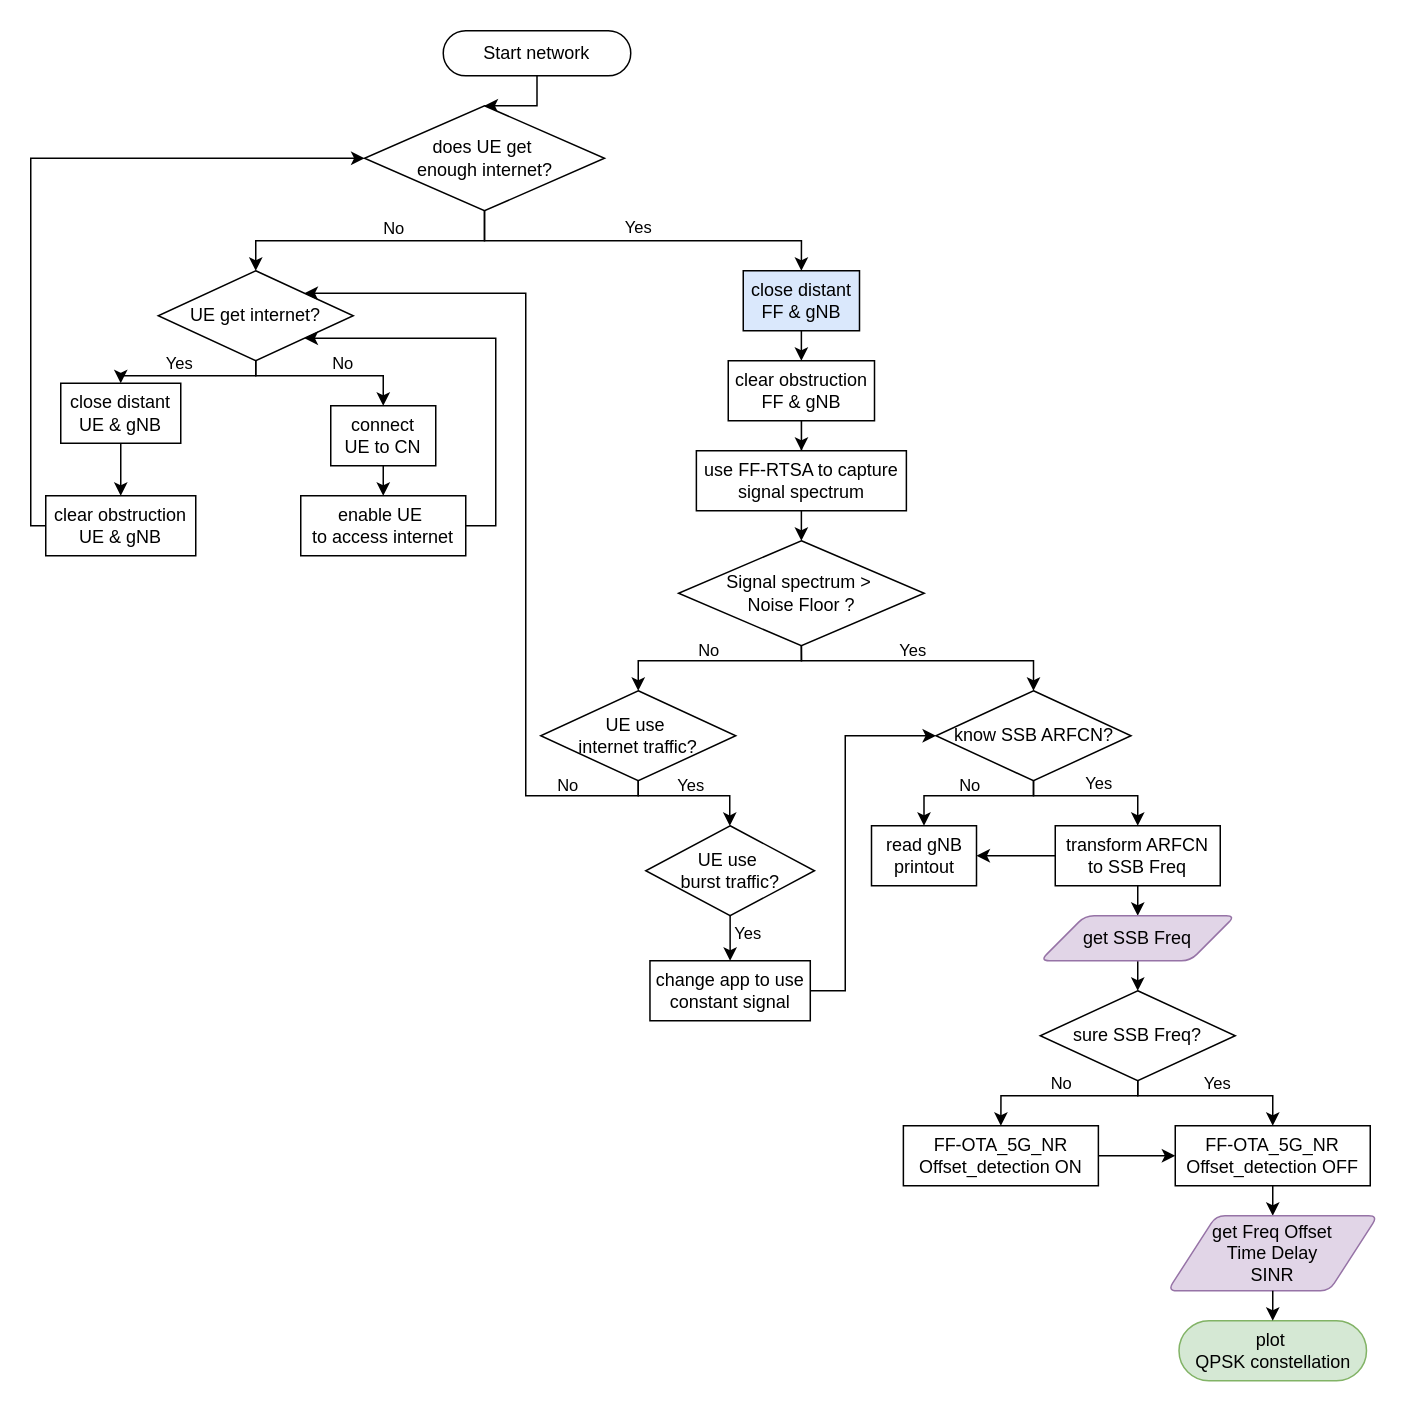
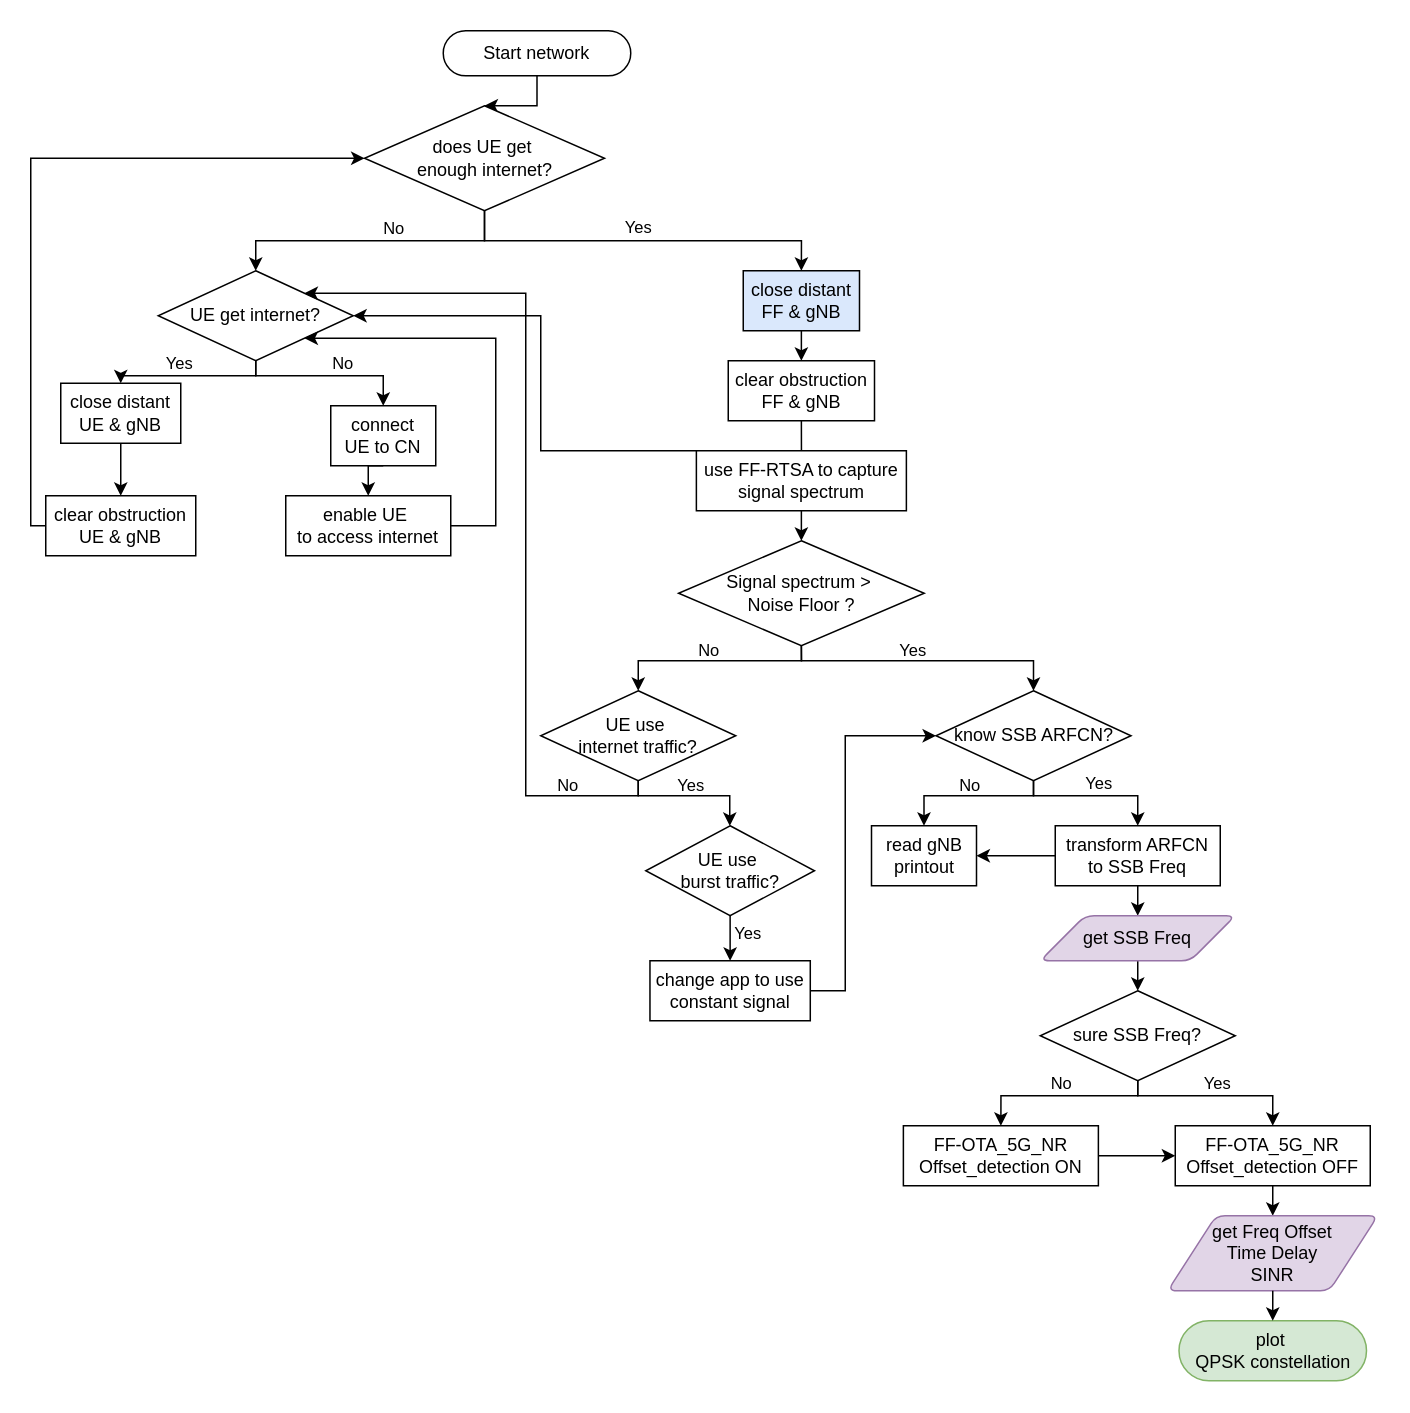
edge "clear obstruction FF & gNB" -> "use FF-RTSA to capture signal spectrum": now "clear obstruction FF & gNB" -> "UE get internet?"
node "enable UE to access internet": moved (383, 526) -> (368, 526)
